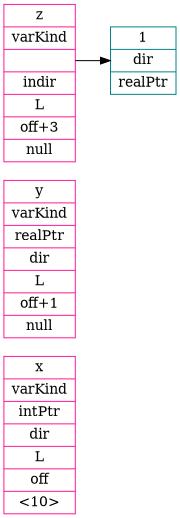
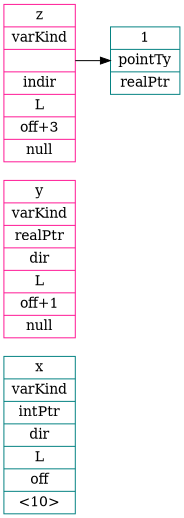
node "1": text "dir" -> "pointTy"
node "x": color deeppink -> teal
